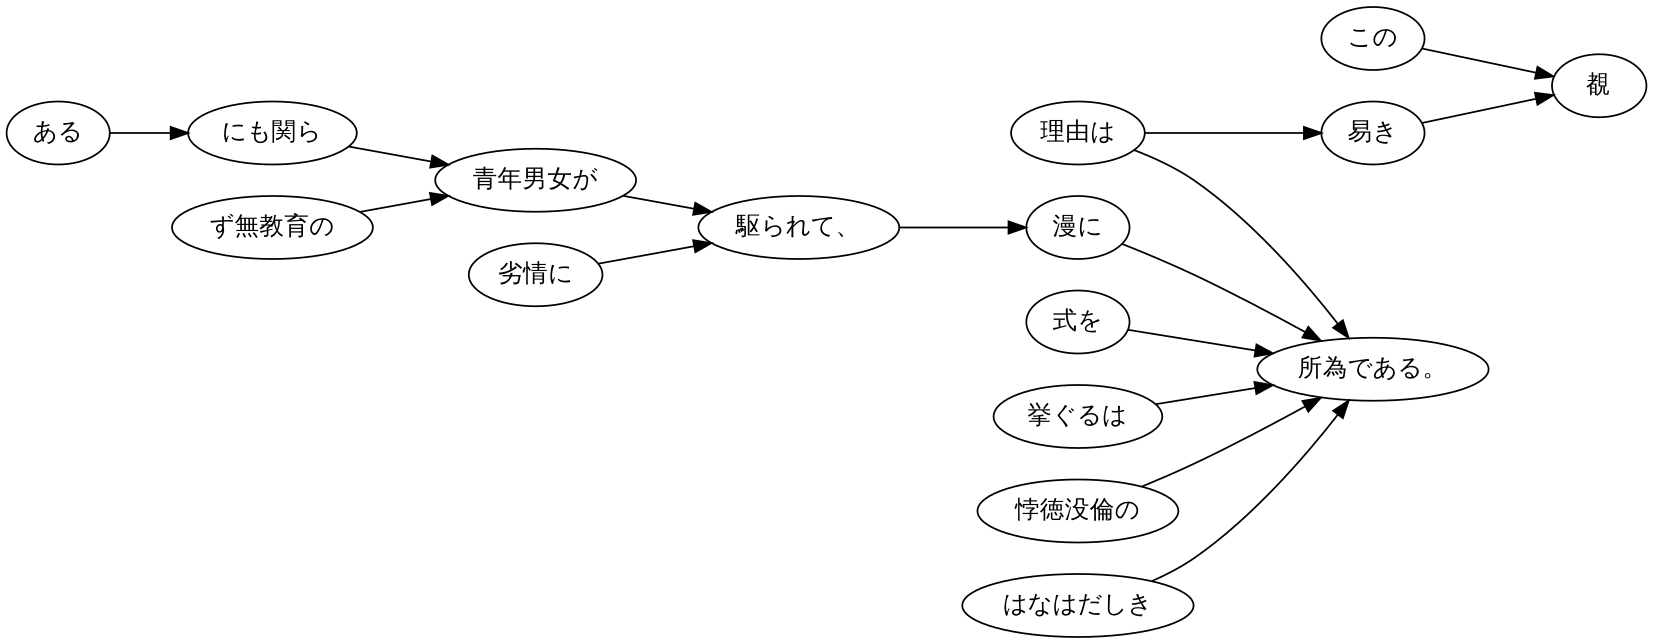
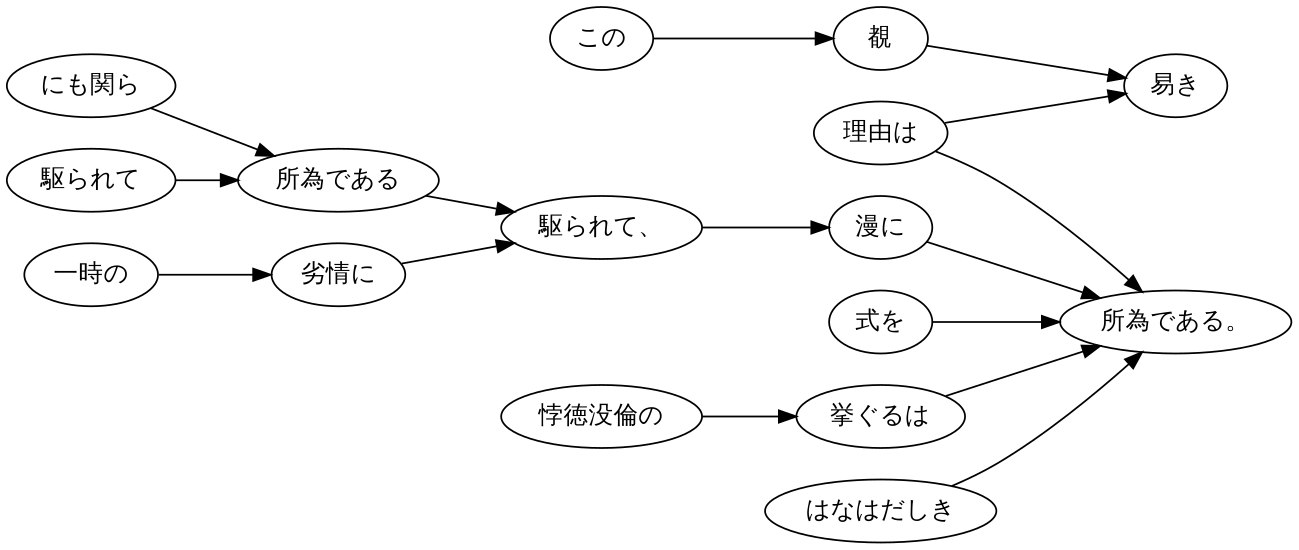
edge "易き" -> "覩": reversed
node "ある": removed
node "青年男女が": label "青年男女が" -> "所為である"
node "ず無教育の": label "ず無教育の" -> "駆られて"
node "一時の": added
edge "悖徳没倫の" -> "所為である。": now "悖徳没倫の" -> "挙ぐるは"
